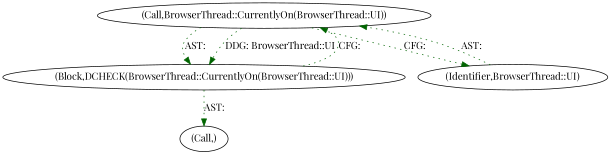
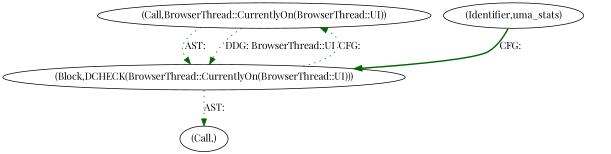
node "(Identifier,uma_stats)": added
node "(Identifier,BrowserThread::UI)": removed
